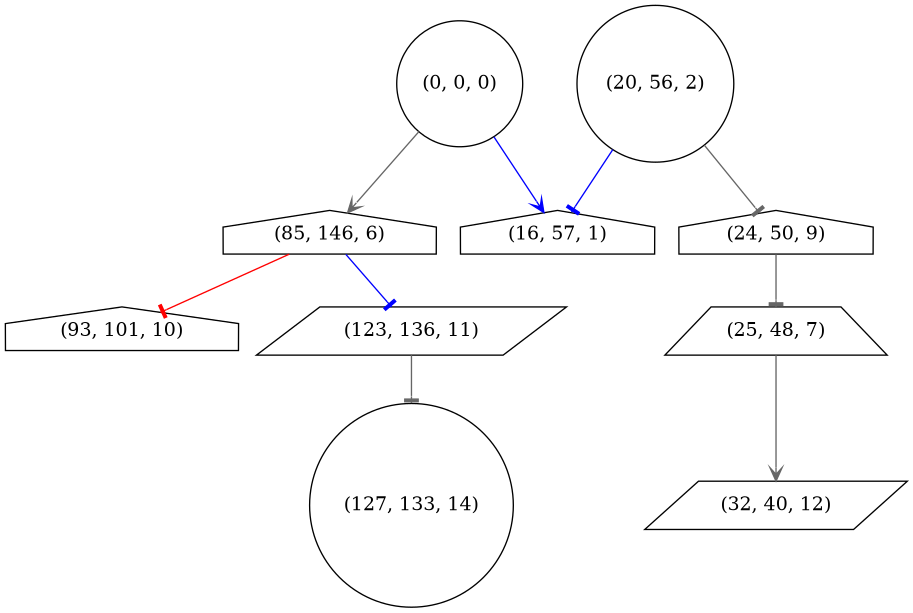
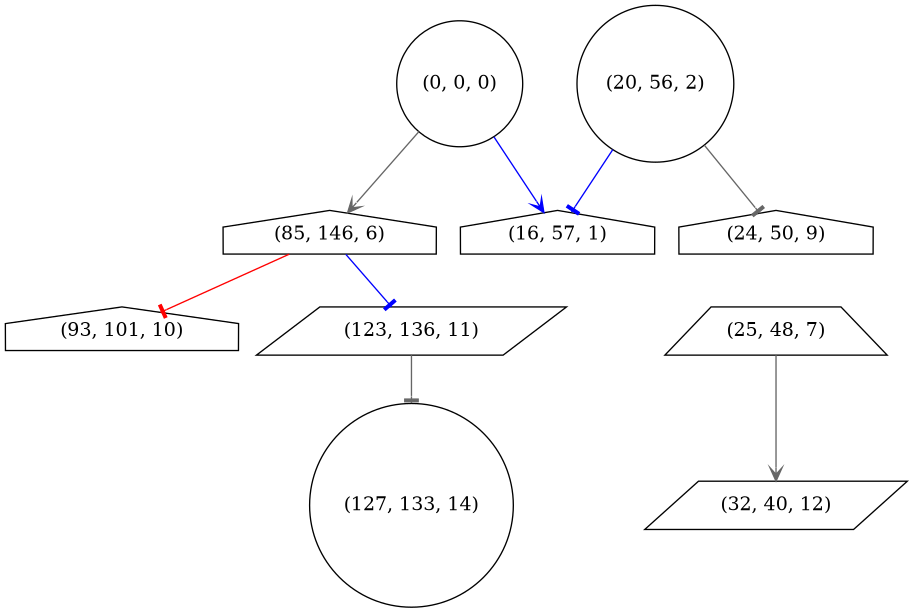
edge "(24, 50, 9)" -> "(25, 48, 7)": removed
